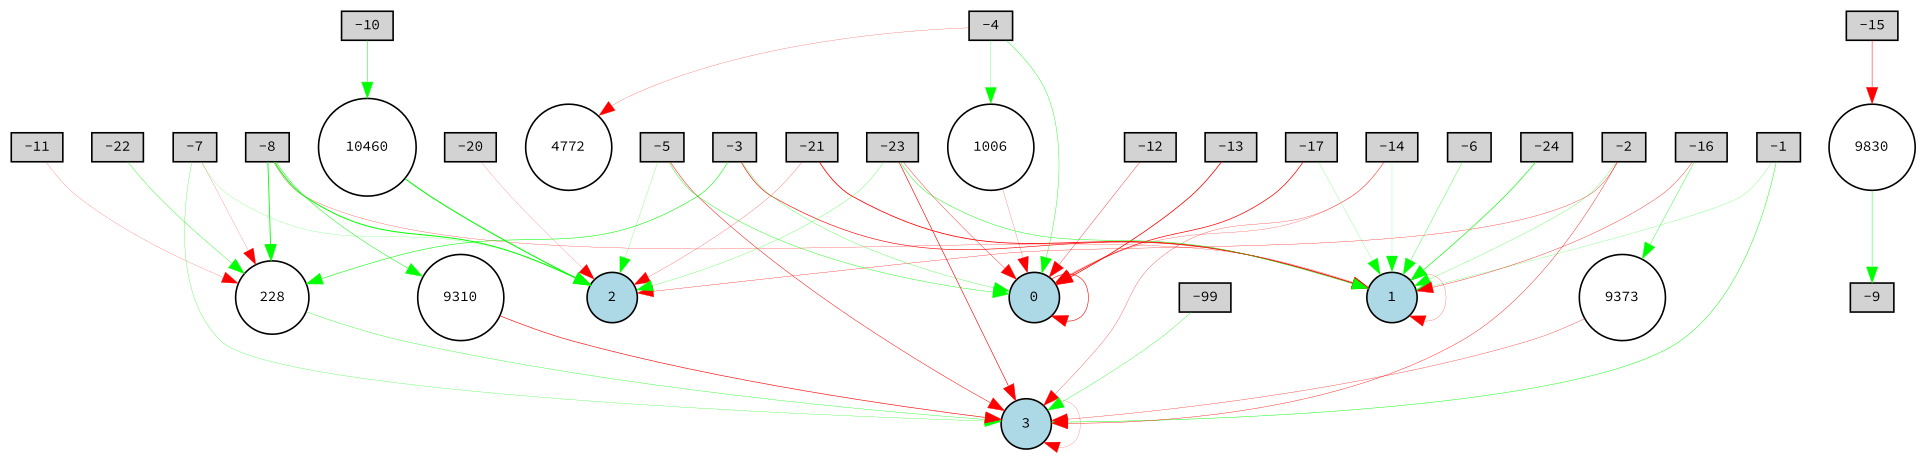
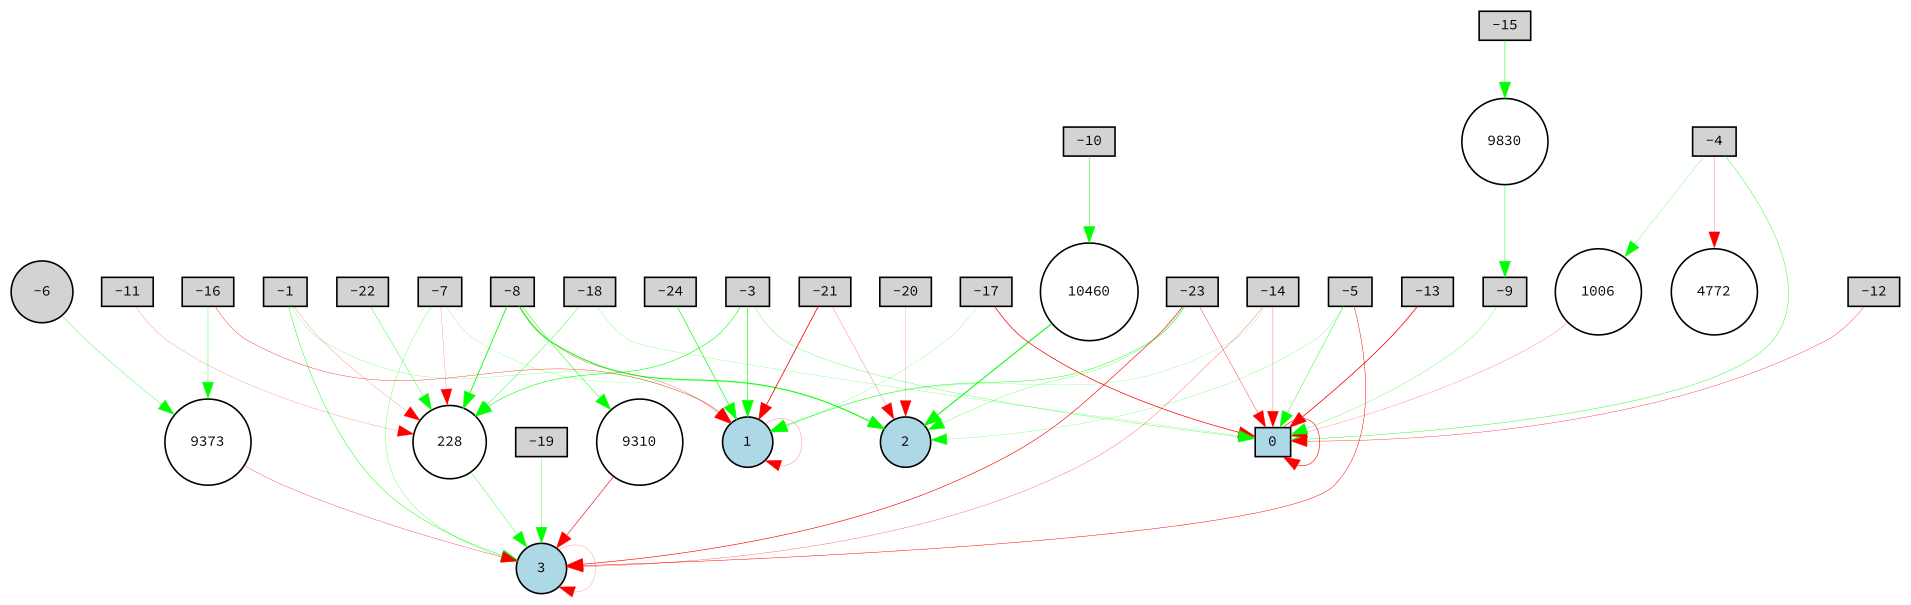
edge "-15" -> "9830": color red -> green
node "-6": shape box -> circle
node "-2": removed
edge "-6" -> "1": now "-6" -> "9373"
edge "-3" -> "1": color red -> green
node "-18": added
node "0": shape circle -> box
node "-99": label "-99" -> "-19"
edge "-1" -> "228": added
edge "-9" -> "0": added
